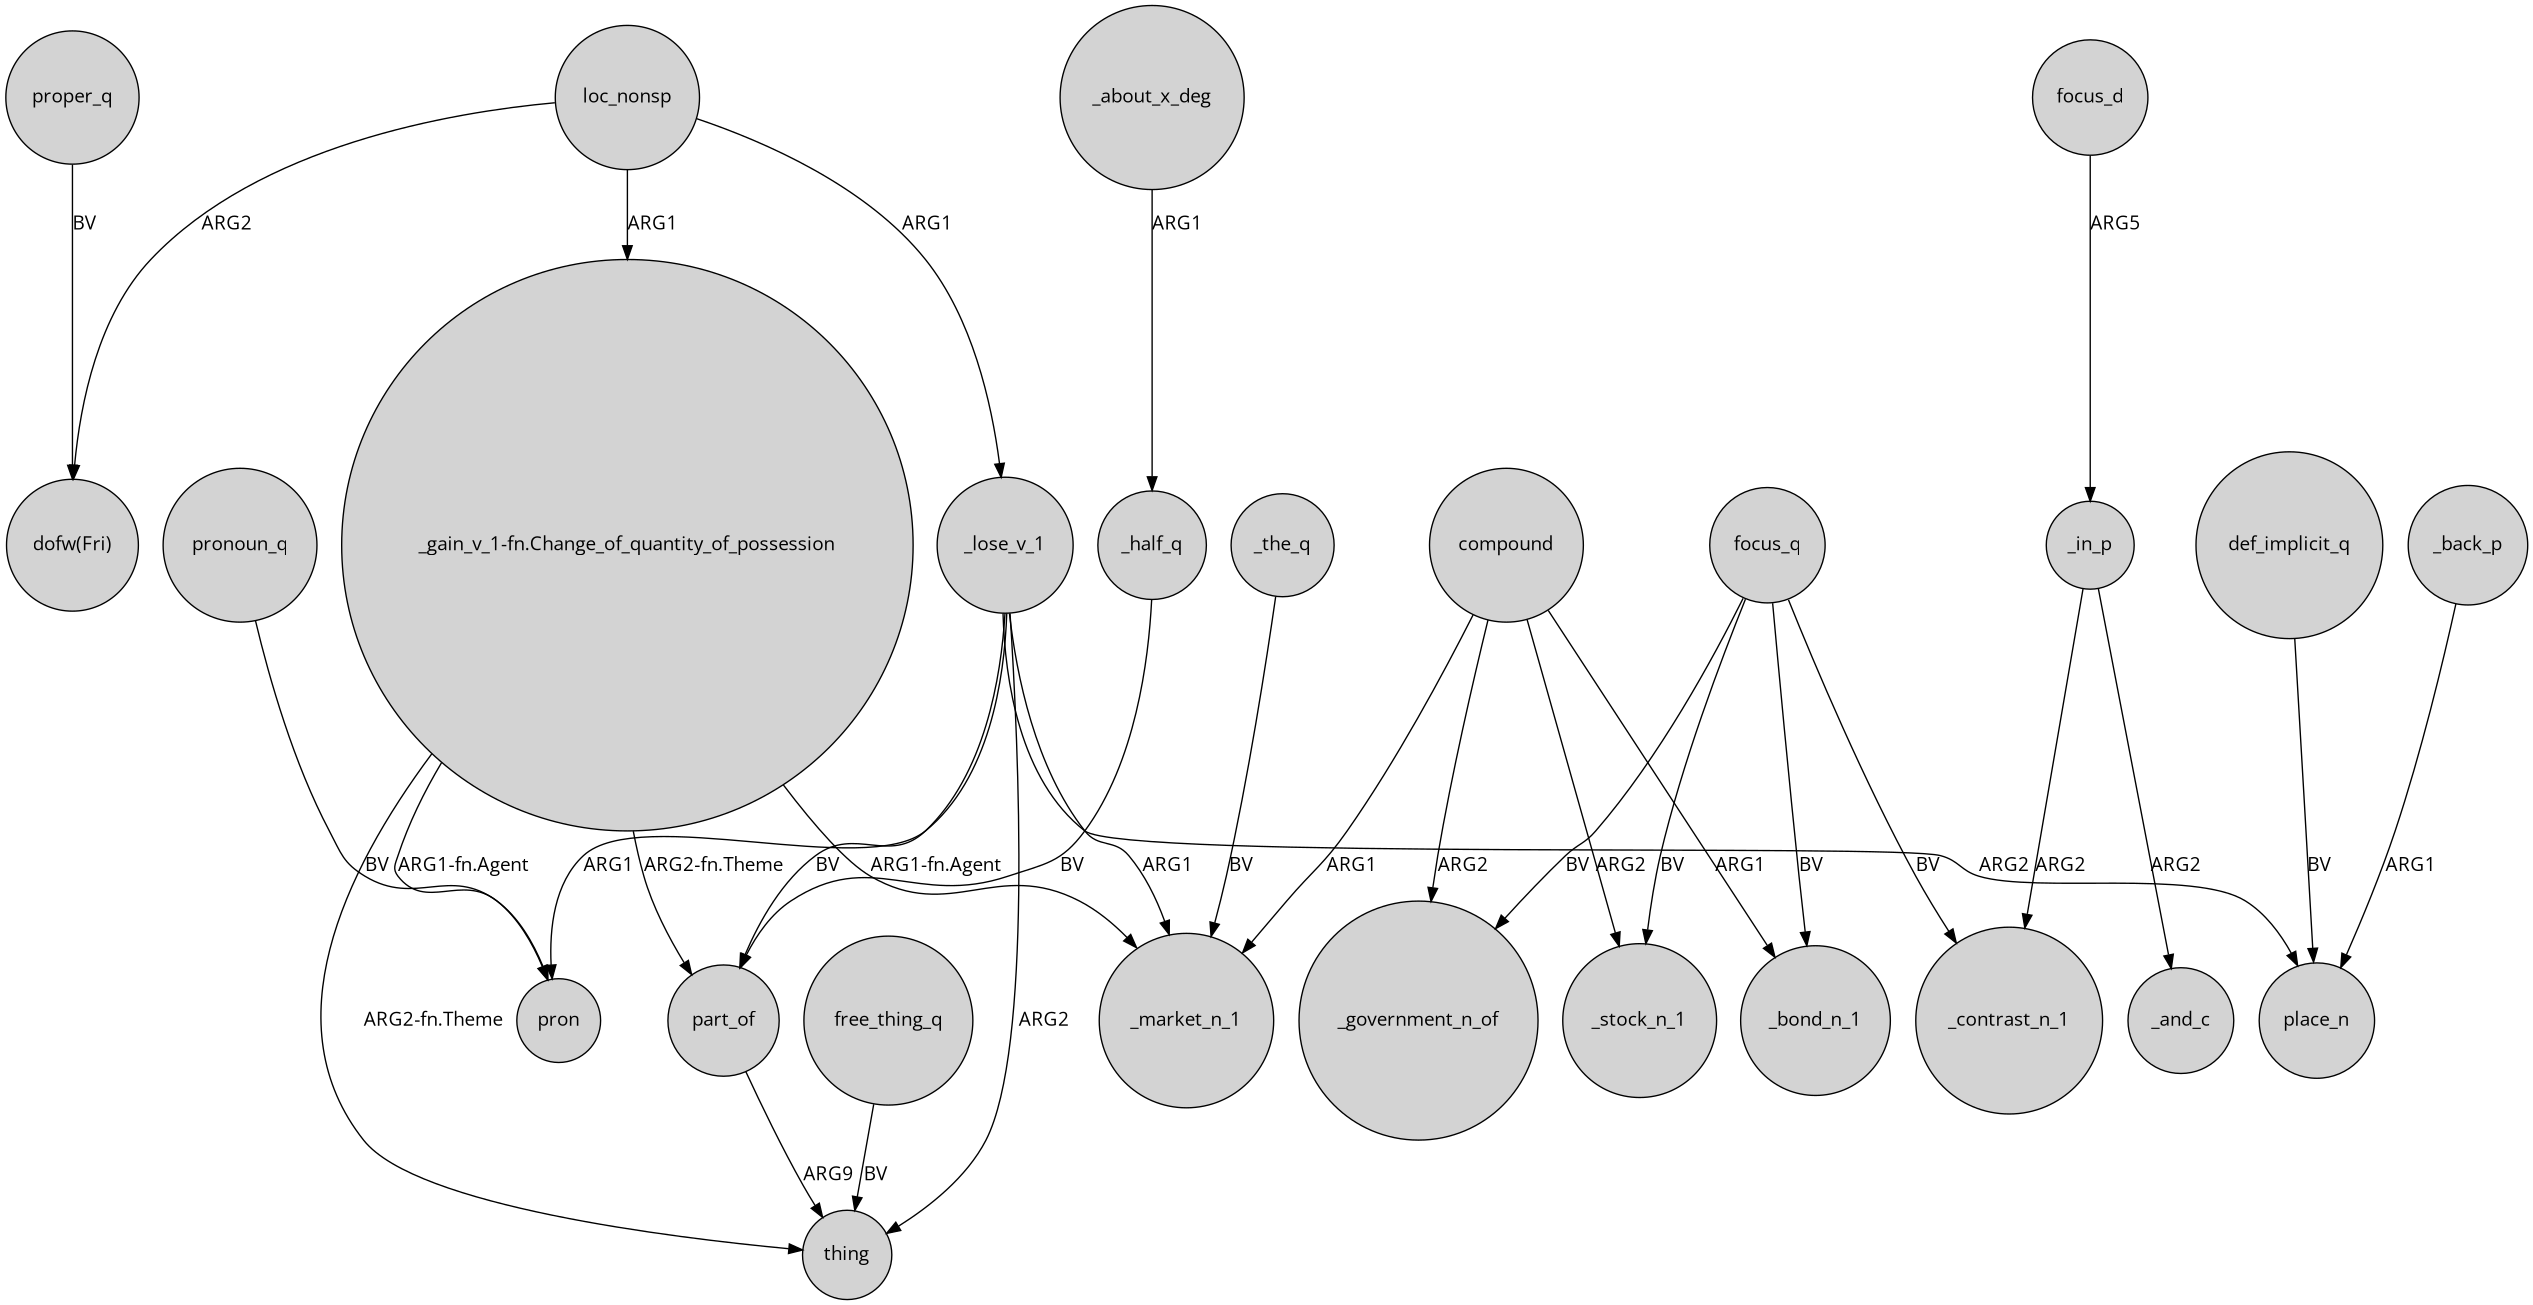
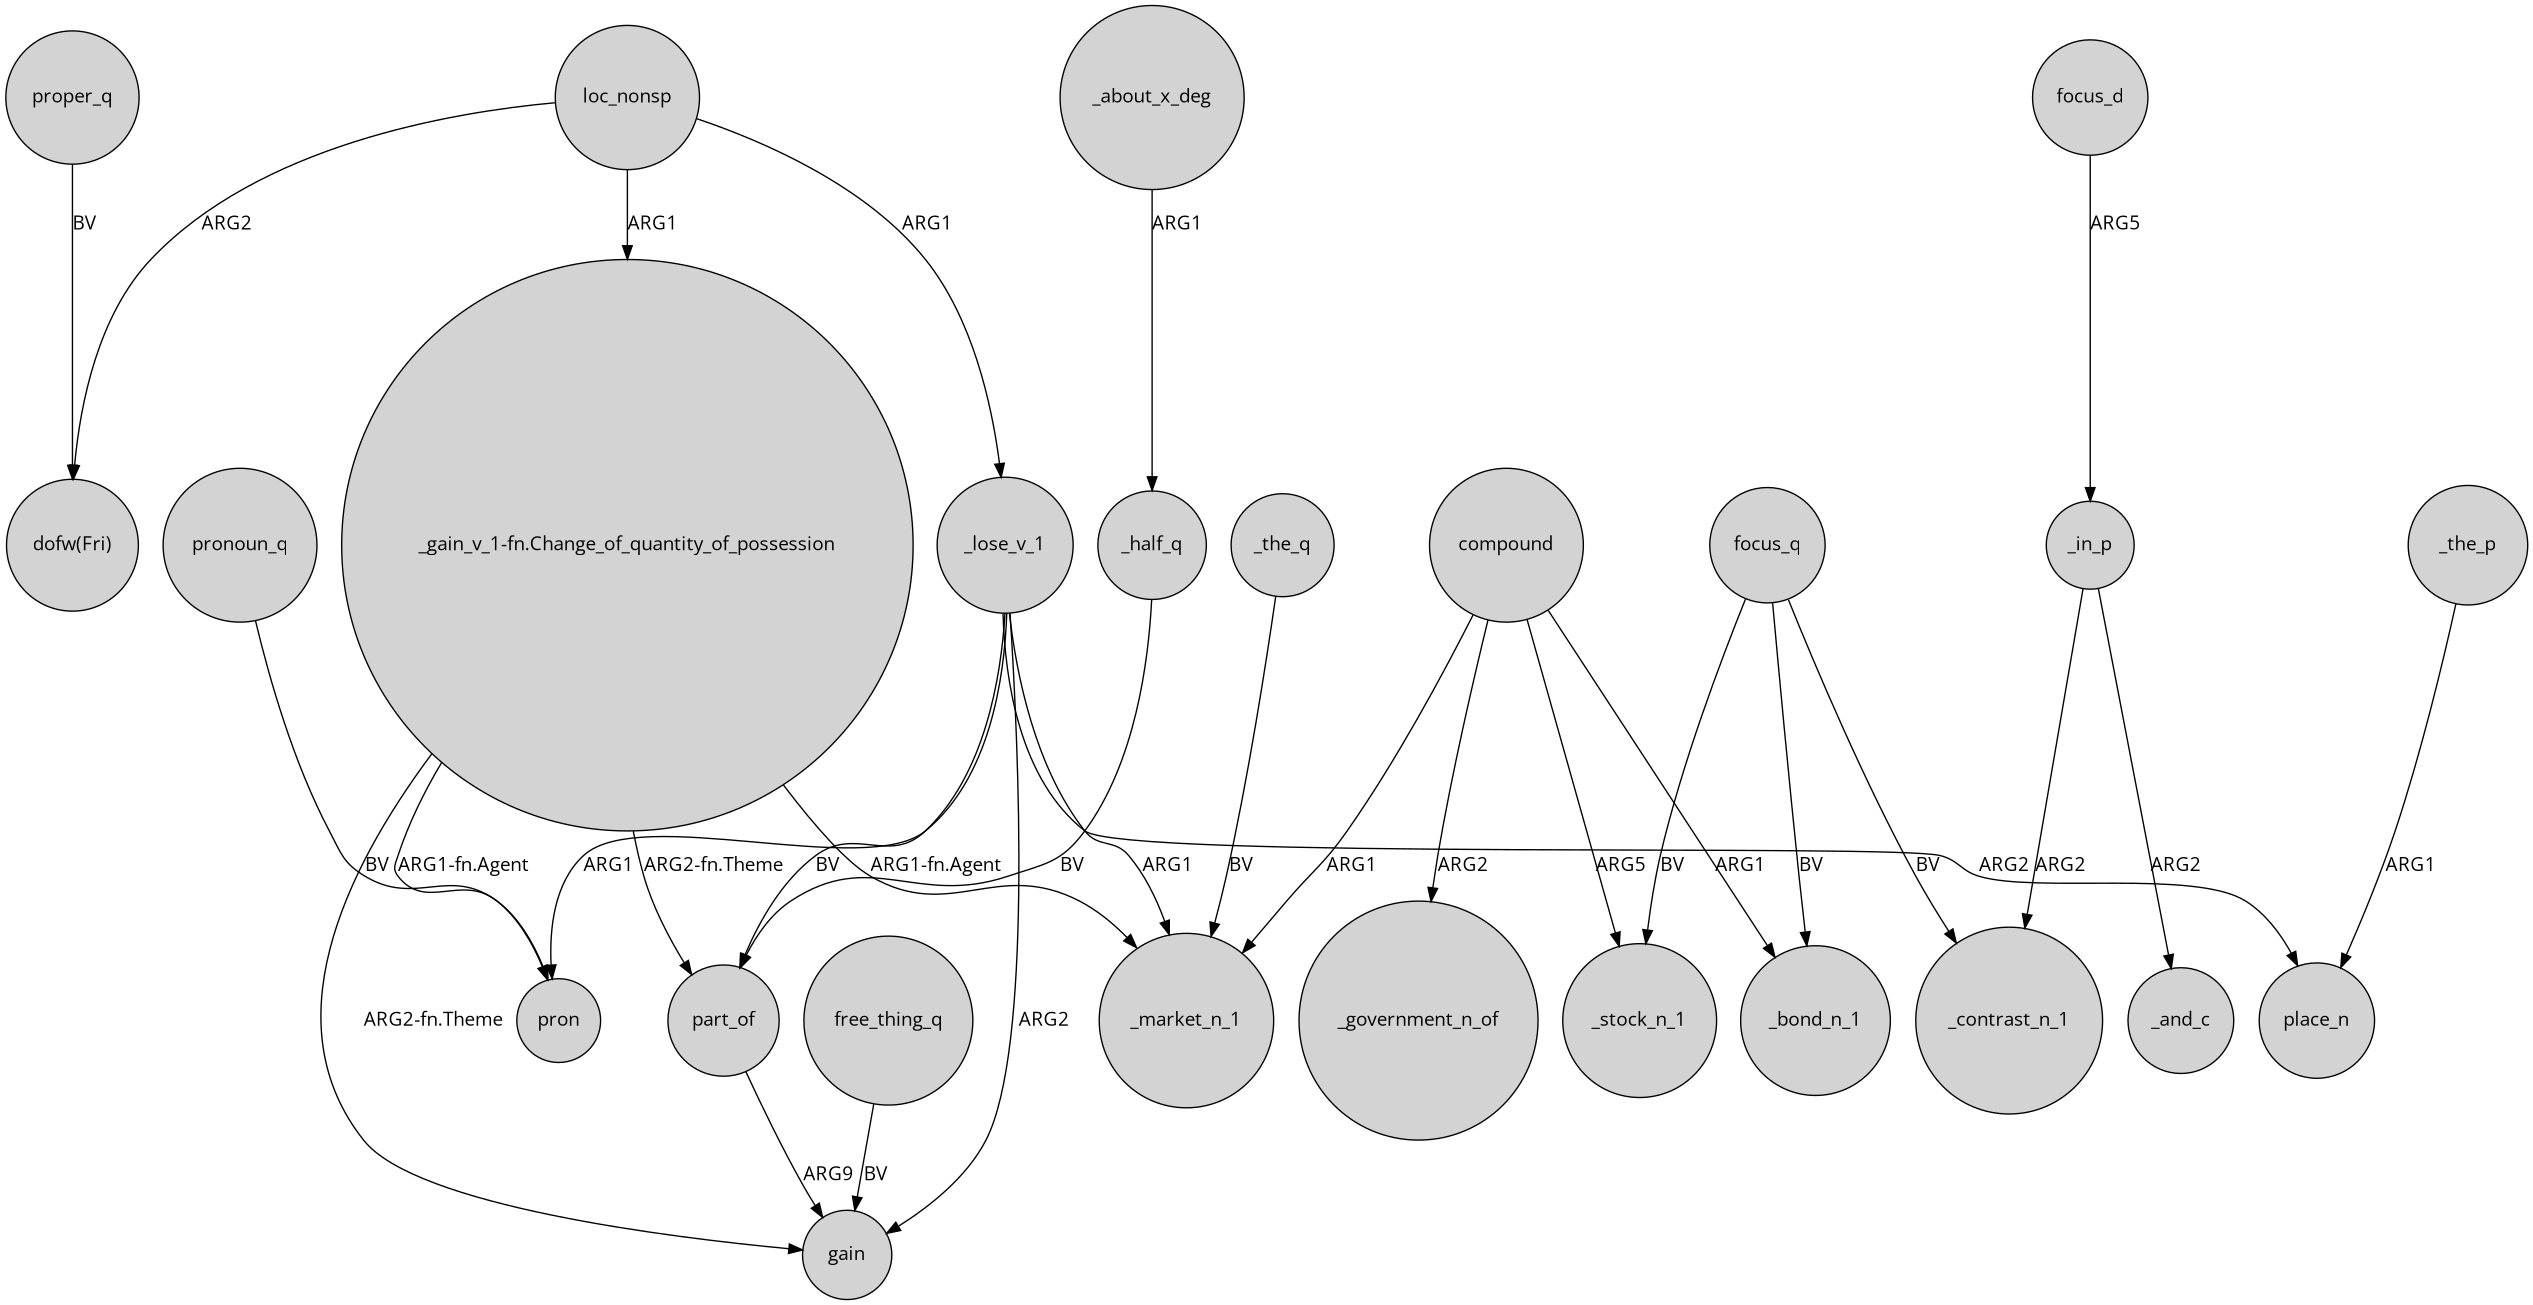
node "def_implicit_q": removed
node "_back_p": label "_back_p" -> "_the_p"
edge "focus_q" -> "_government_n_of": removed, label "BV"
edge "compound" -> "_stock_n_1": label "ARG2" -> "ARG5"
node "thing": label "thing" -> "gain"
